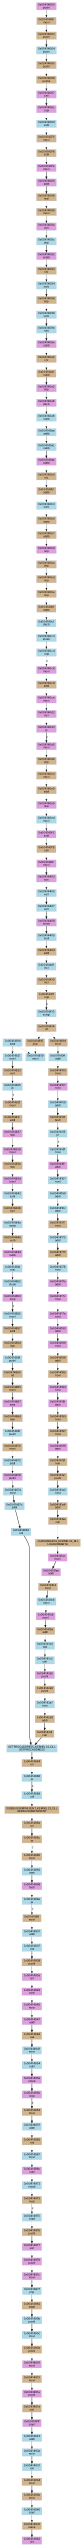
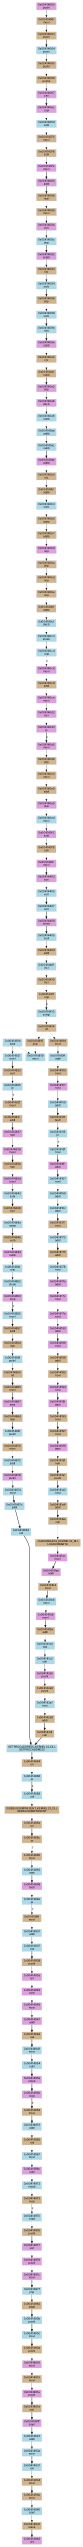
edge "0x0041485f pushl" -> "0x00414860 ret": style bold -> solid
